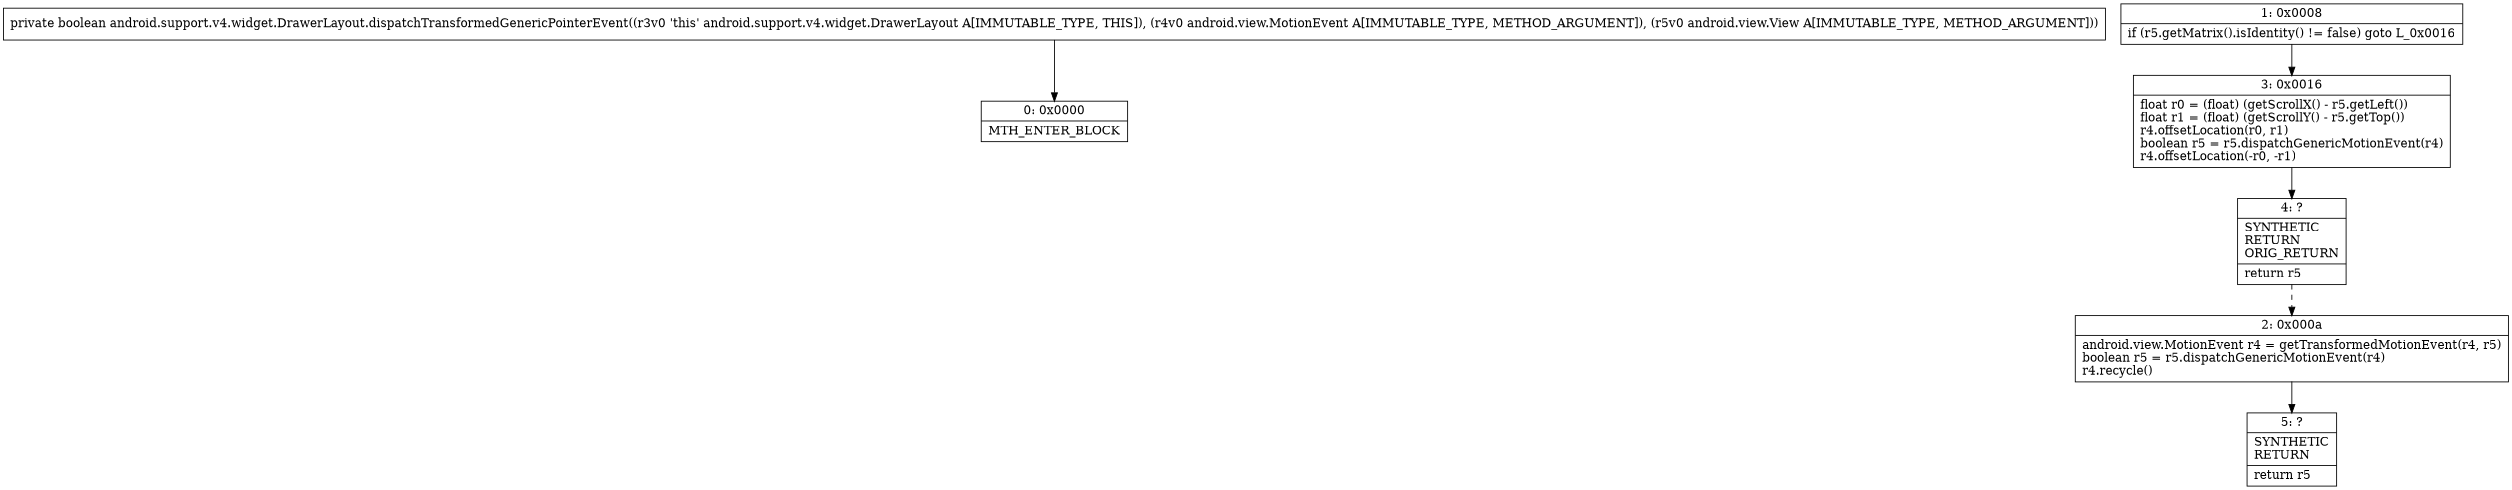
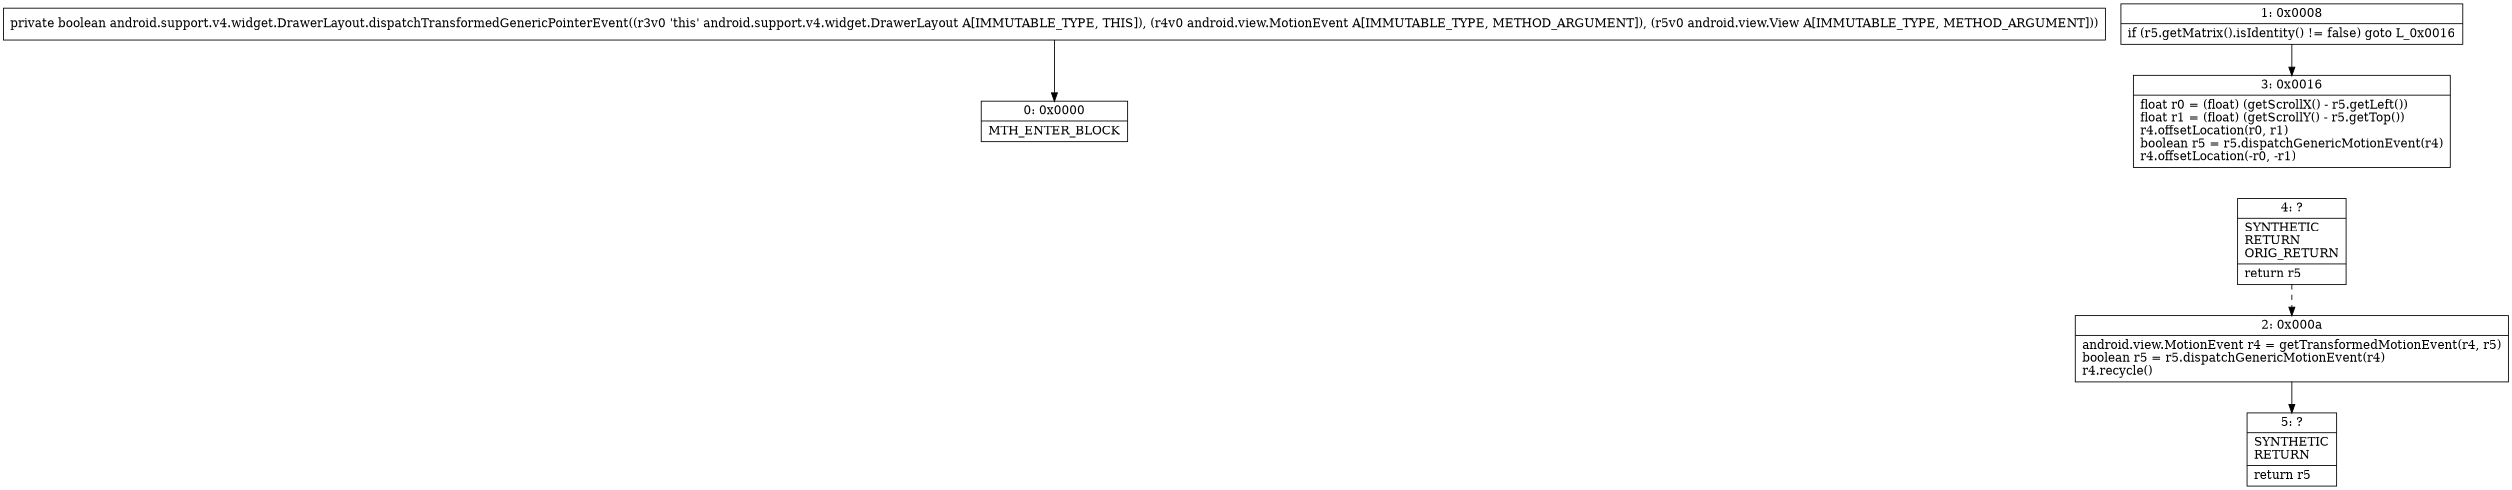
edge "3: 0x0016" -> "4: ?": removed
